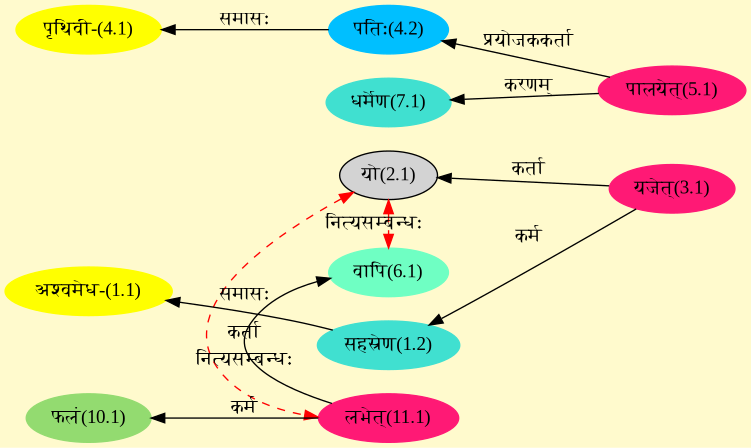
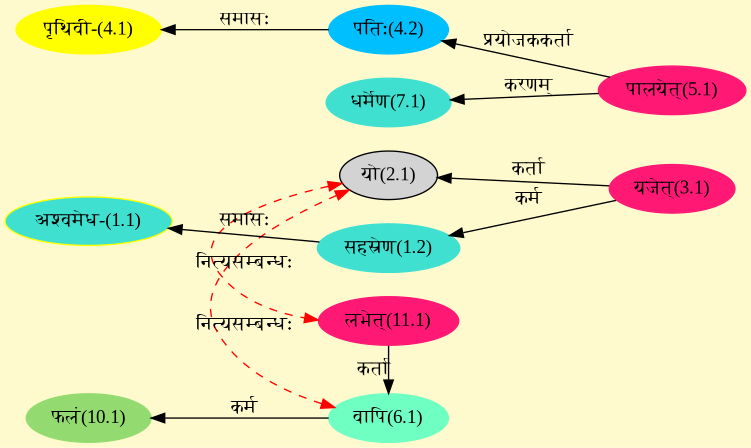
node "अश्वमेध-(1.1)": fillcolor #ffff00 -> #40e0d0
edge "लभेत्(11.1)" -> "फलं(10.1)": now "वापि(6.1)" -> "फलं(10.1)"
